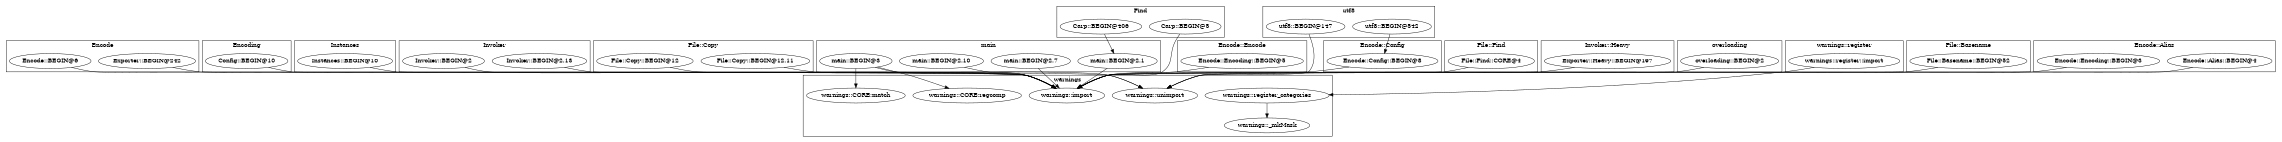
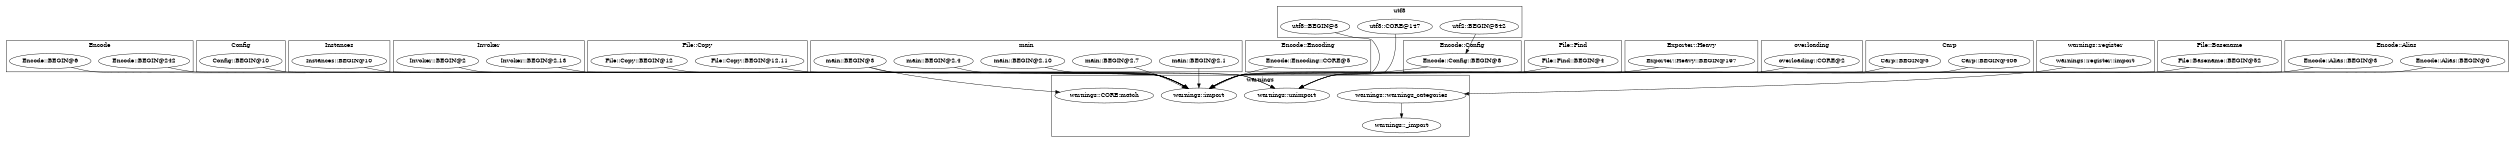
cluster "Find": label "Find" -> "Carp"
node "utf8::BEGIN@147": label "utf8::BEGIN@147" -> "utf8::CORE@147"
node "utf8::BEGIN@3": added
node "utf8::BEGIN@542": label "utf8::BEGIN@542" -> "utf2::BEGIN@542"
edge "Carp::BEGIN@406" -> "main::BEGIN@2.1": now "Carp::BEGIN@406" -> "warnings::unimport"
cluster "Encoding": label "Encoding" -> "Config"
cluster "Encode::Encode": label "Encode::Encode" -> "Encode::Encoding"
cluster "Invoker::Heavy": label "Invoker::Heavy" -> "Exporter::Heavy"
node "Exporter::BEGIN@242": label "Exporter::BEGIN@242" -> "Encode::BEGIN@242"
node "main::BEGIN@2.4": added
node "Encode::Encoding::BEGIN@5": label "Encode::Encoding::BEGIN@5" -> "Encode::Encoding::CORE@5"
node "File::Find::CORE@4": label "File::Find::CORE@4" -> "File::Find::BEGIN@4"
node "overloading::BEGIN@2": label "overloading::BEGIN@2" -> "overloading::CORE@2"
node "Encode::Encoding::BEGIN@3": label "Encode::Encoding::BEGIN@3" -> "Encode::Alias::BEGIN@3"
node "Encode::Alias::BEGIN@4": label "Encode::Alias::BEGIN@4" -> "Encode::Alias::BEGIN@0"
node "warnings::CORE:regcomp": removed
node "warnings::register_categories": label "warnings::register_categories" -> "warnings::warnings_categories"
node "warnings::_mkMask": label "warnings::_mkMask" -> "warnings::_import"
